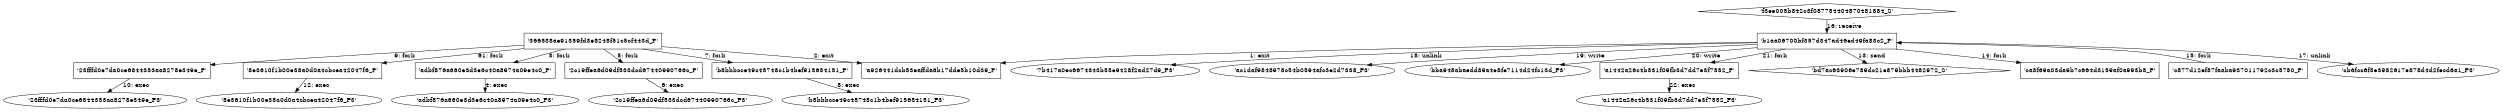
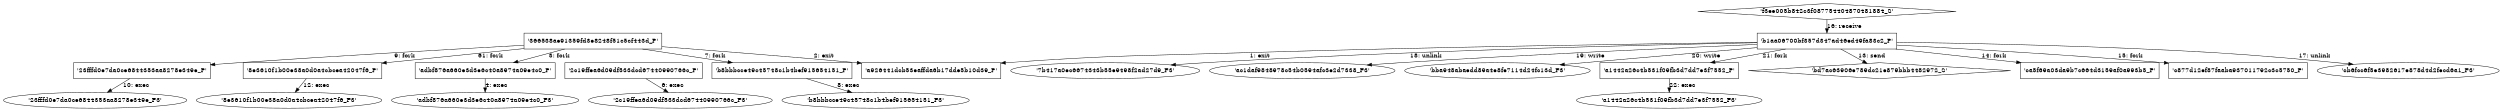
edge "'c877d12ef87faaba937011792c3c5750_P'" -> "'b1aa06700bf357d347ad46ed49fa83c2_P'": reversed
edge "'366538ae91359fd3e8248f51c5cf443d_P'" -> "'2c19ffea6d09df533dcd67440990766c_P'": removed, label "5: fork"
node "'7b417a0ec6674343b55e9428f2ad27d9_F3'": label "'7b417a0ec6674343b55e9428f2ad27d9_F3'" -> "'7b417a0ec6674343b55e9498f2ad27d9_F3'"
